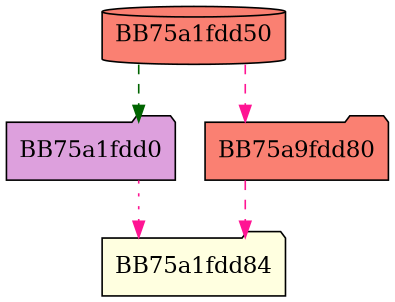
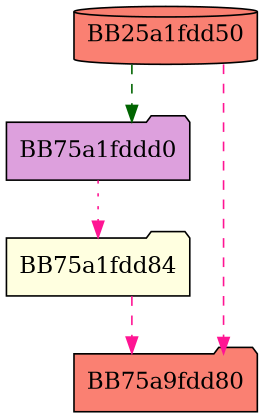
node "BB75a1fdd50": label "BB75a1fdd50" -> "BB25a1fdd50"
node "BB75a1fdd0": label "BB75a1fdd0" -> "BB75a1fddd0"
edge "BB75a9fdd80" -> "BB75a1fdd84": reversed
